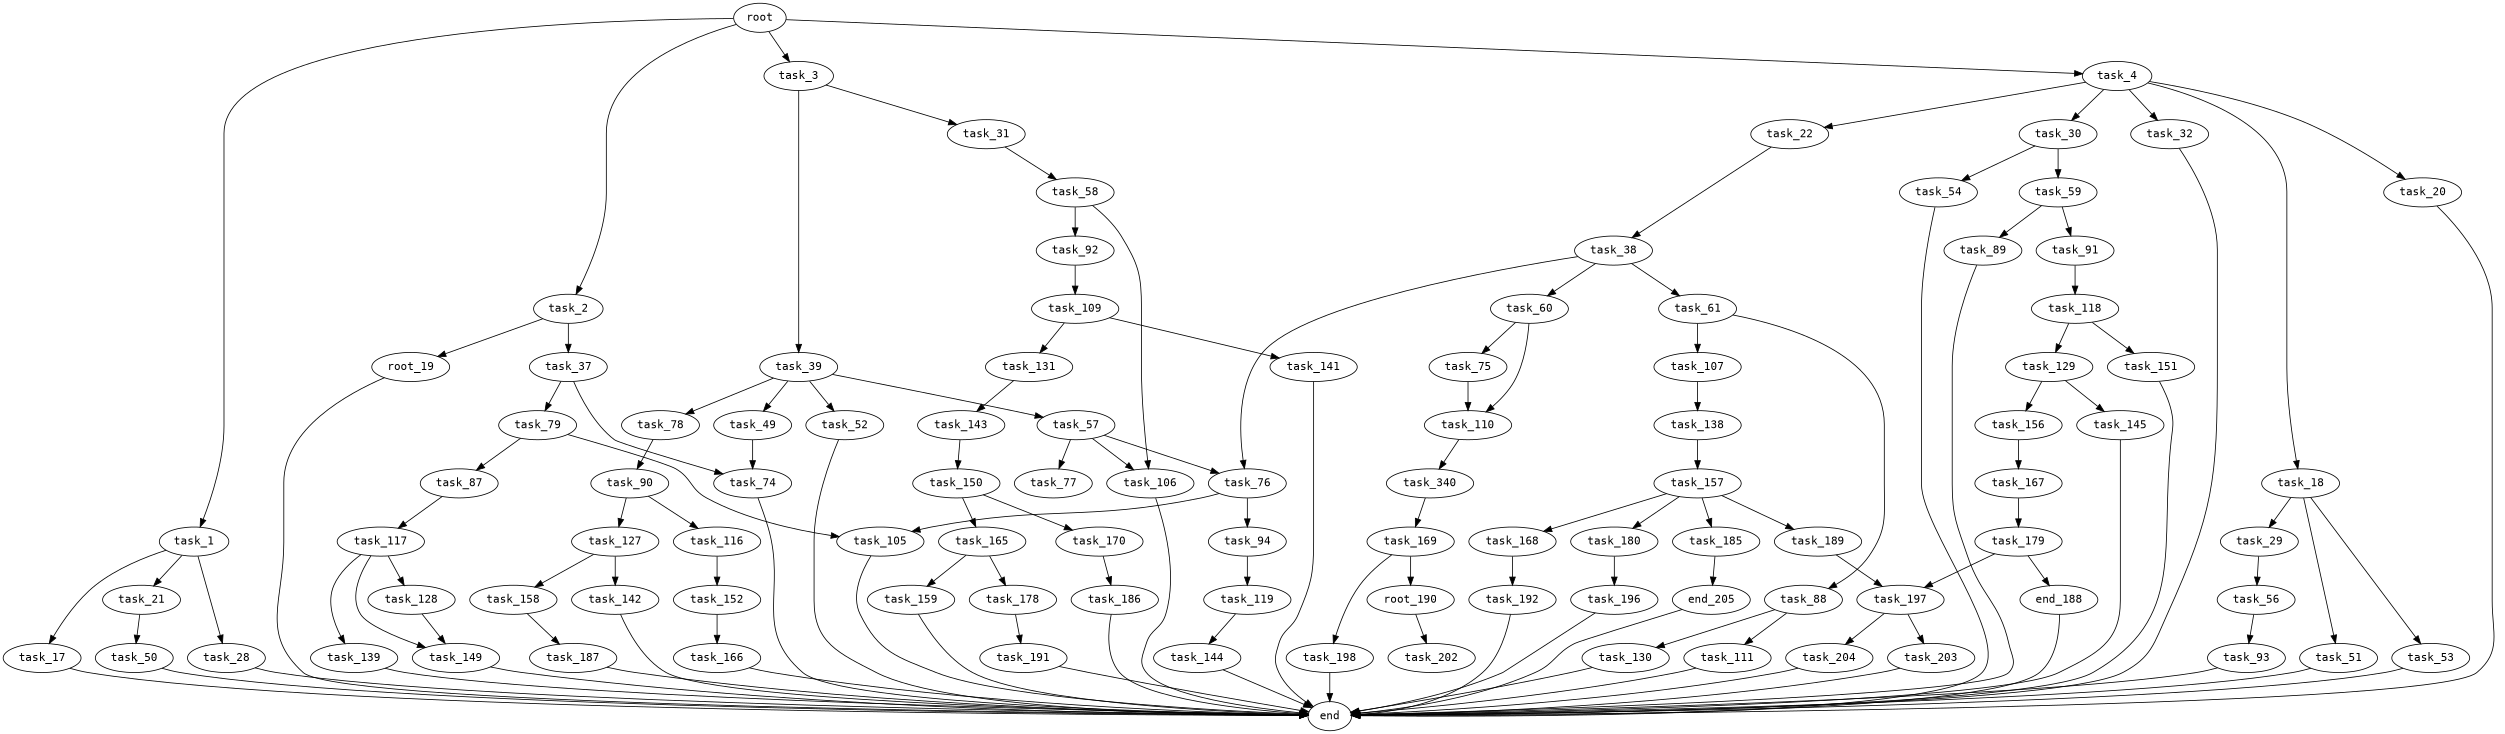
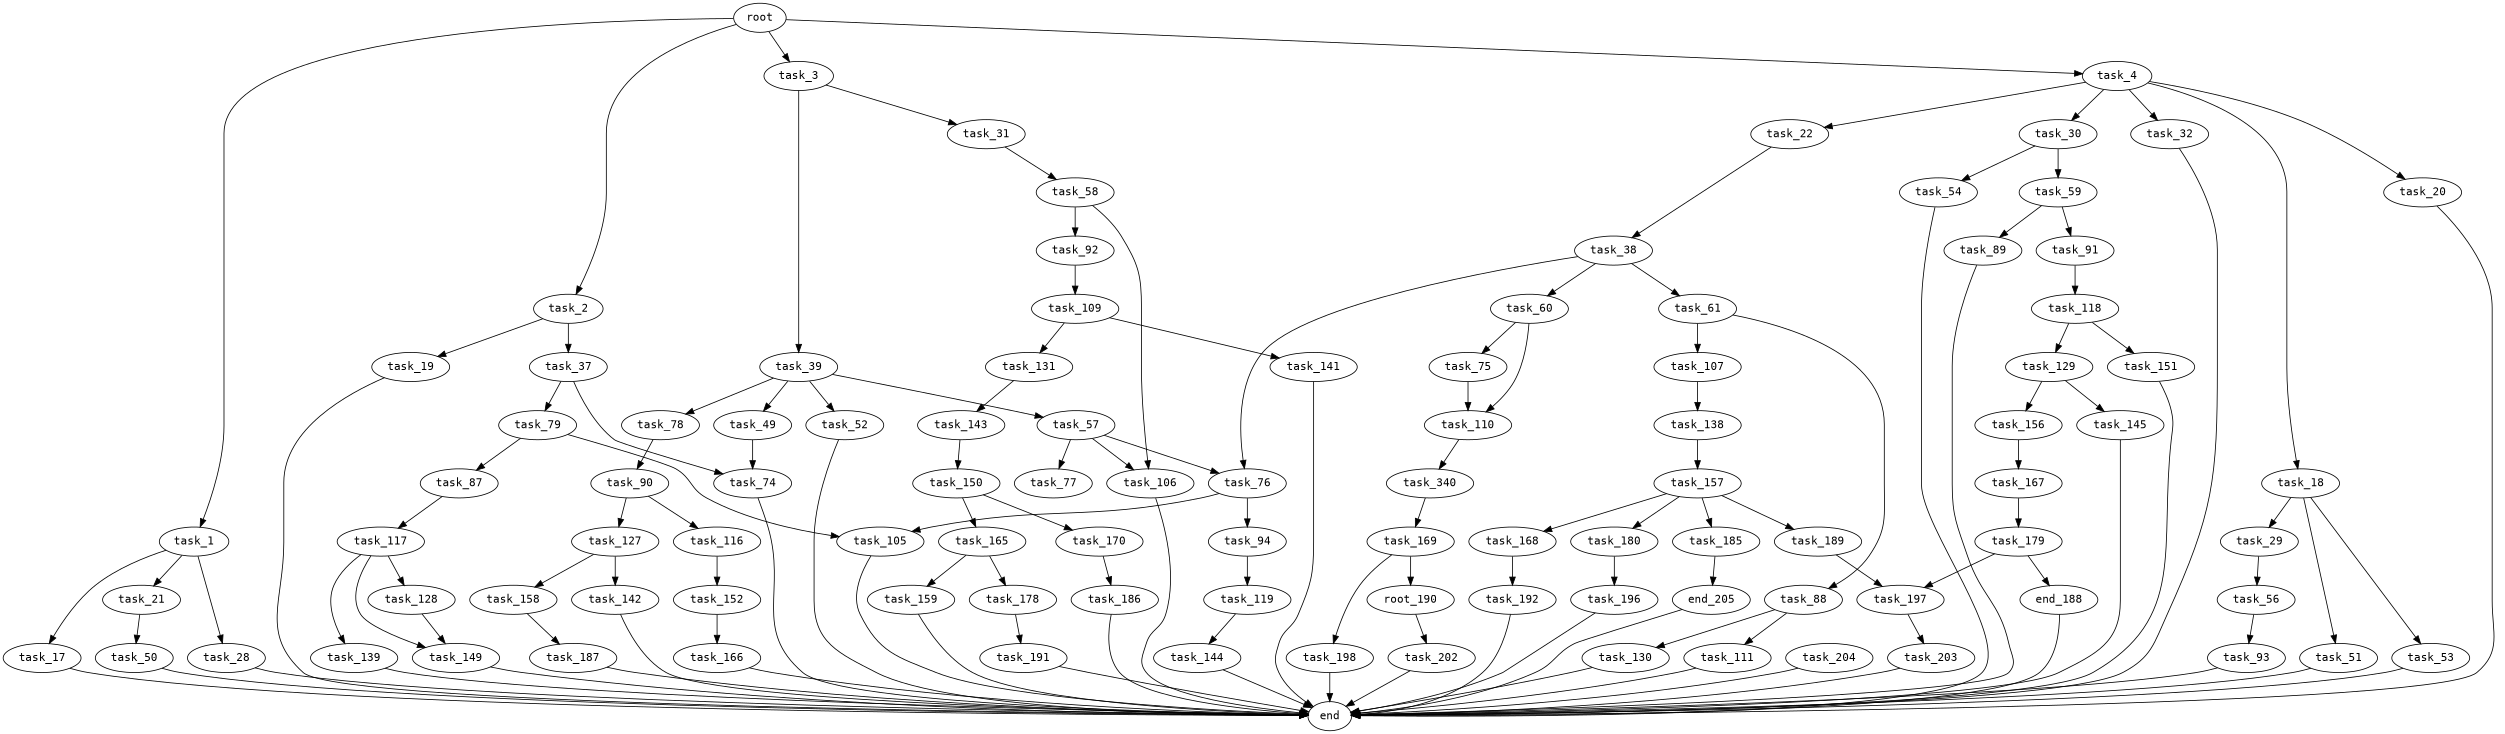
node "root_19": label "root_19" -> "task_19"
edge "task_197" -> "task_204": removed
edge "task_202" -> "end": added
